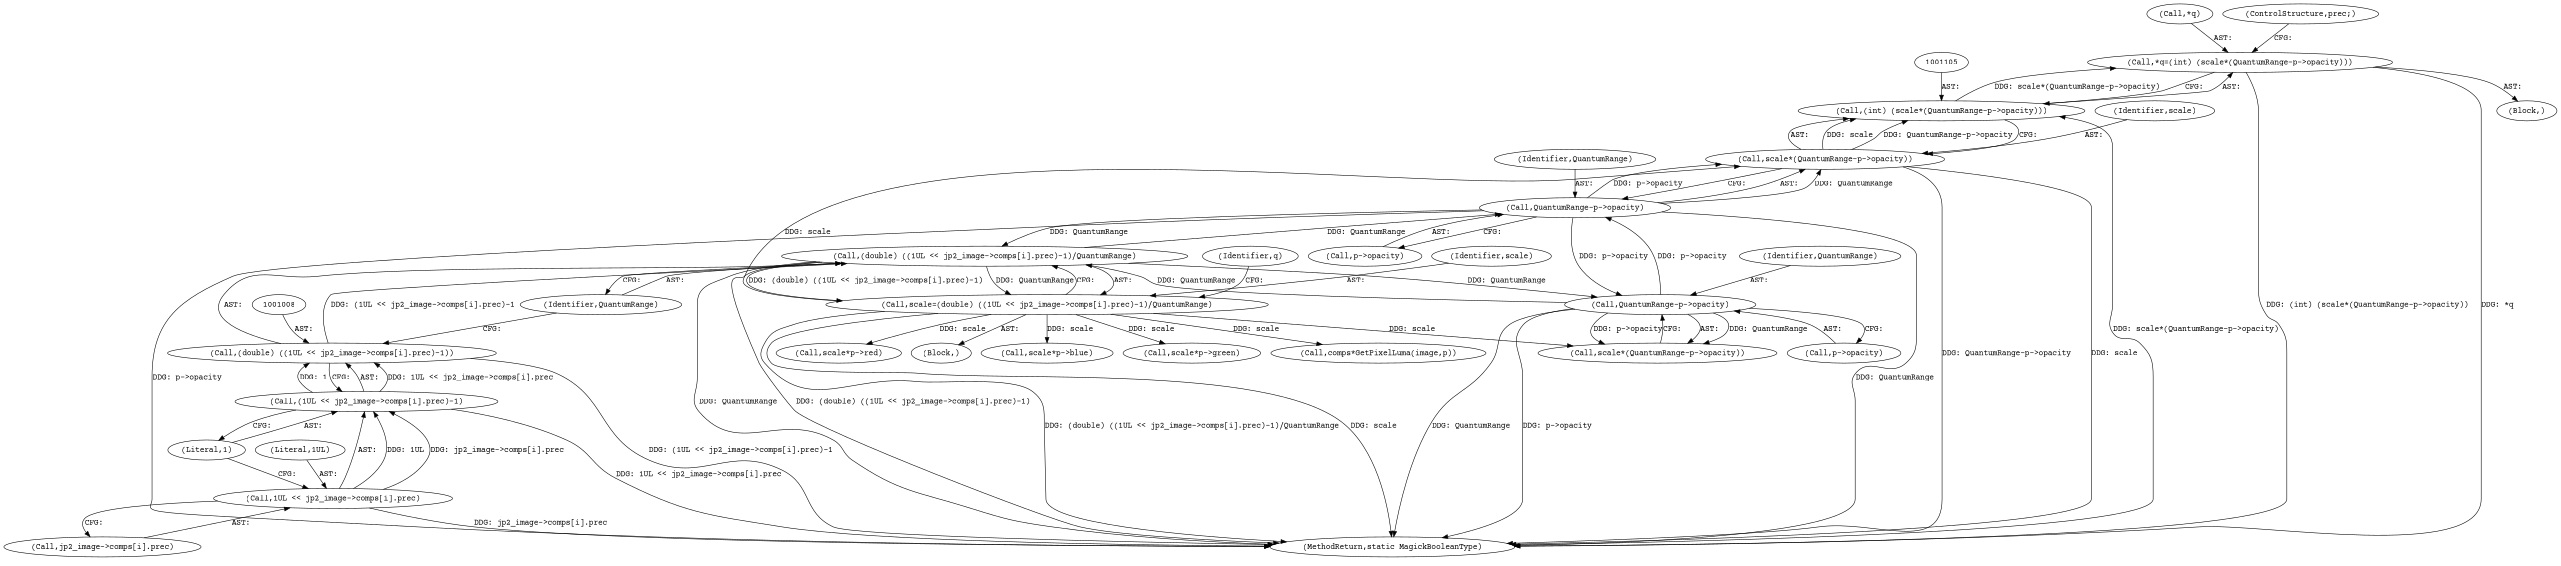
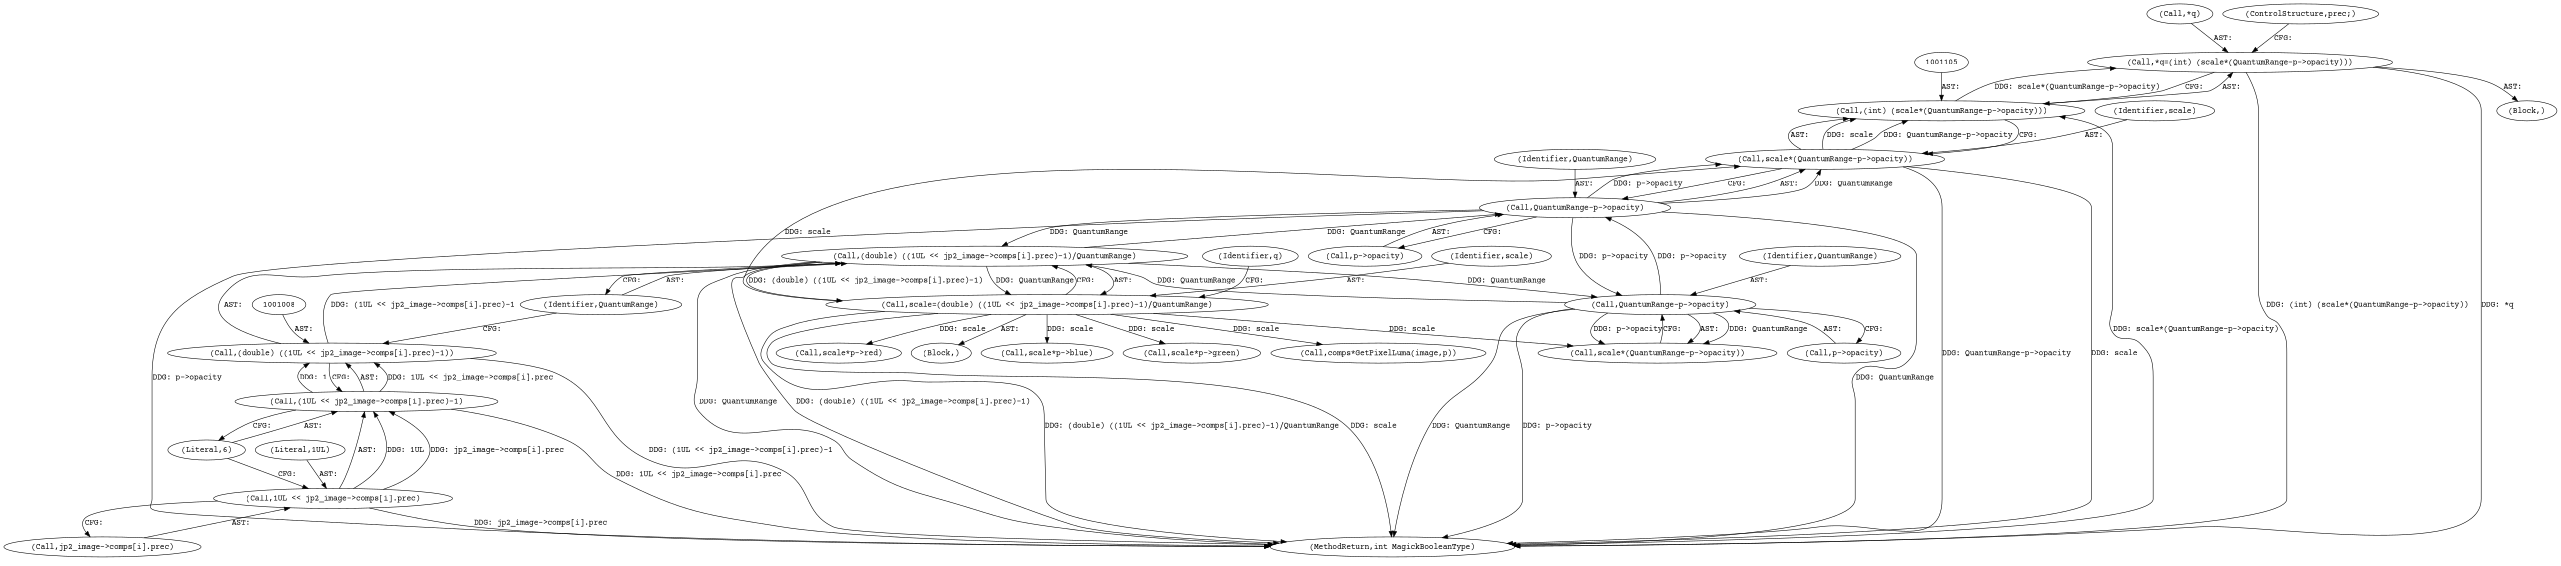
node "(Literal,1)": label "(Literal,1)" -> "(Literal,6)"
node "(MethodReturn,static MagickBooleanType)": label "(MethodReturn,static MagickBooleanType)" -> "(MethodReturn,int MagickBooleanType)"
